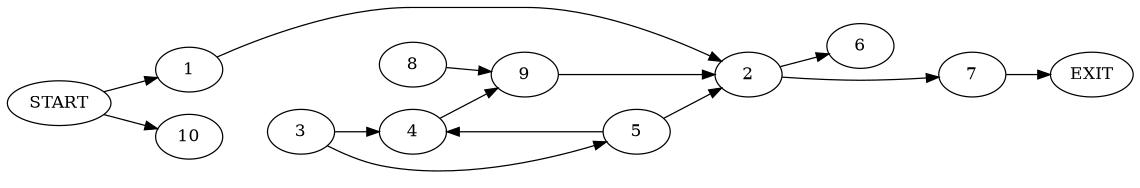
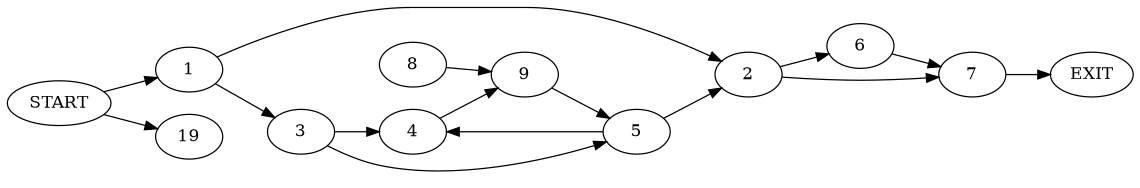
edge "6" -> "7": added
edge "9" -> "2": now "9" -> "5"
edge "1" -> "3": added
node "10": label "10" -> "19"
